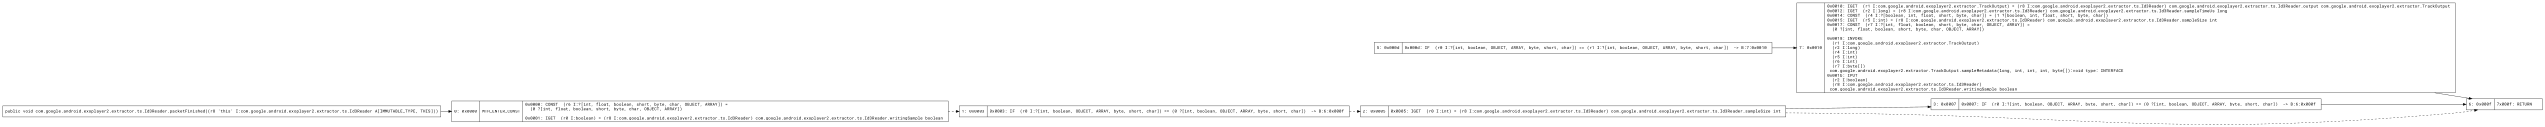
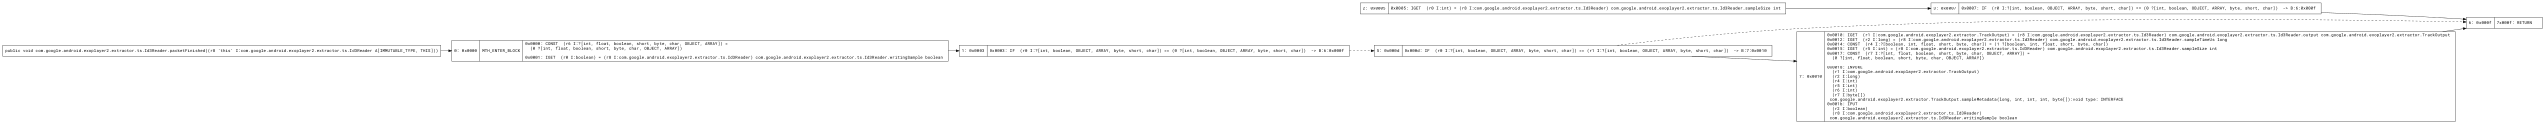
node "0: 0x0000": text "MTH_ENTER_CONST" -> "MTH_ENTER_BLOCK"
edge "0: 0x0000" -> "1: 0x0003": style dashed -> solid
edge "1: 0x0003" -> "2: 0x0005": now "1: 0x0003" -> "5: 0x000d"
edge "2: 0x0005" -> "6: 0x000f": now "5: 0x000d" -> "6: 0x000f"
